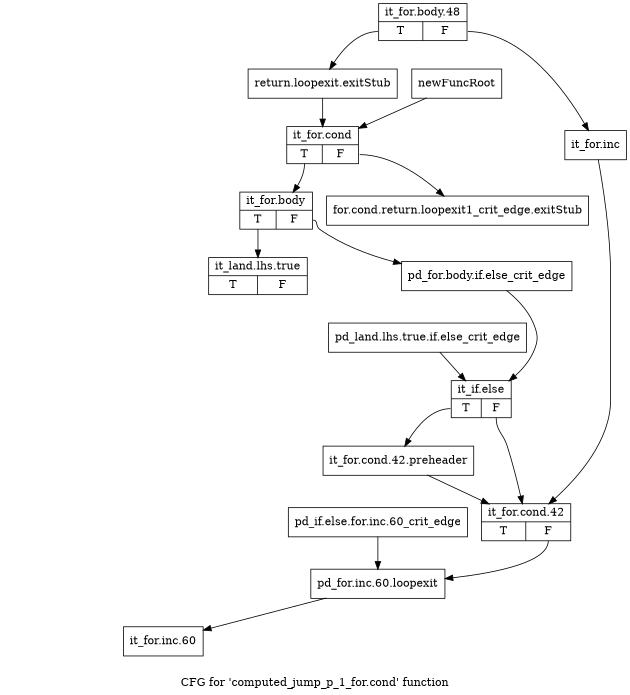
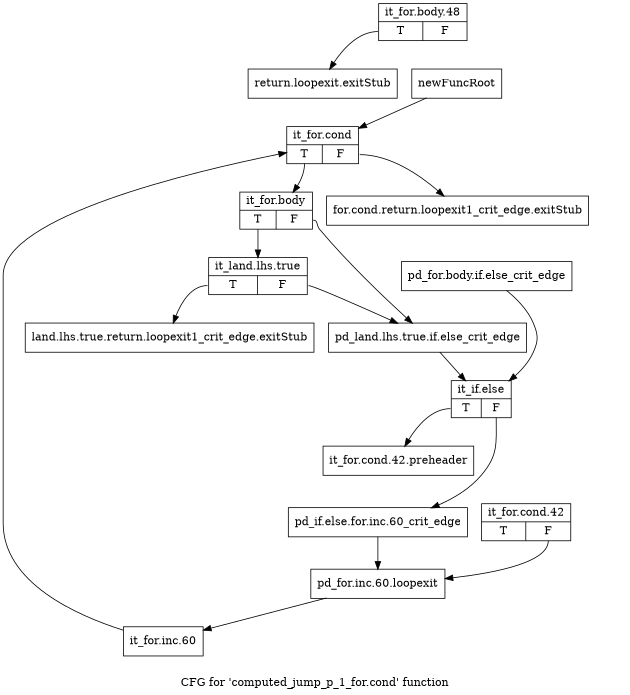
edge "return.loopexit.exitStub" -> "it_for.cond": now "it_for.inc.60" -> "it_for.cond"
node "it_for.inc": removed
edge "it_for.body" -> "pd_for.body.if.else_crit_edge": now "it_for.body" -> "pd_land.lhs.true.if.else_crit_edge"
edge "it_land.lhs.true" -> "pd_land.lhs.true.if.else_crit_edge": added
node "land.lhs.true.return.loopexit1_crit_edge.exitStub": added
edge "it_if.else" -> "it_for.cond.42": now "it_if.else" -> "pd_if.else.for.inc.60_crit_edge"
edge "it_for.cond.42.preheader" -> "it_for.cond.42": removed
